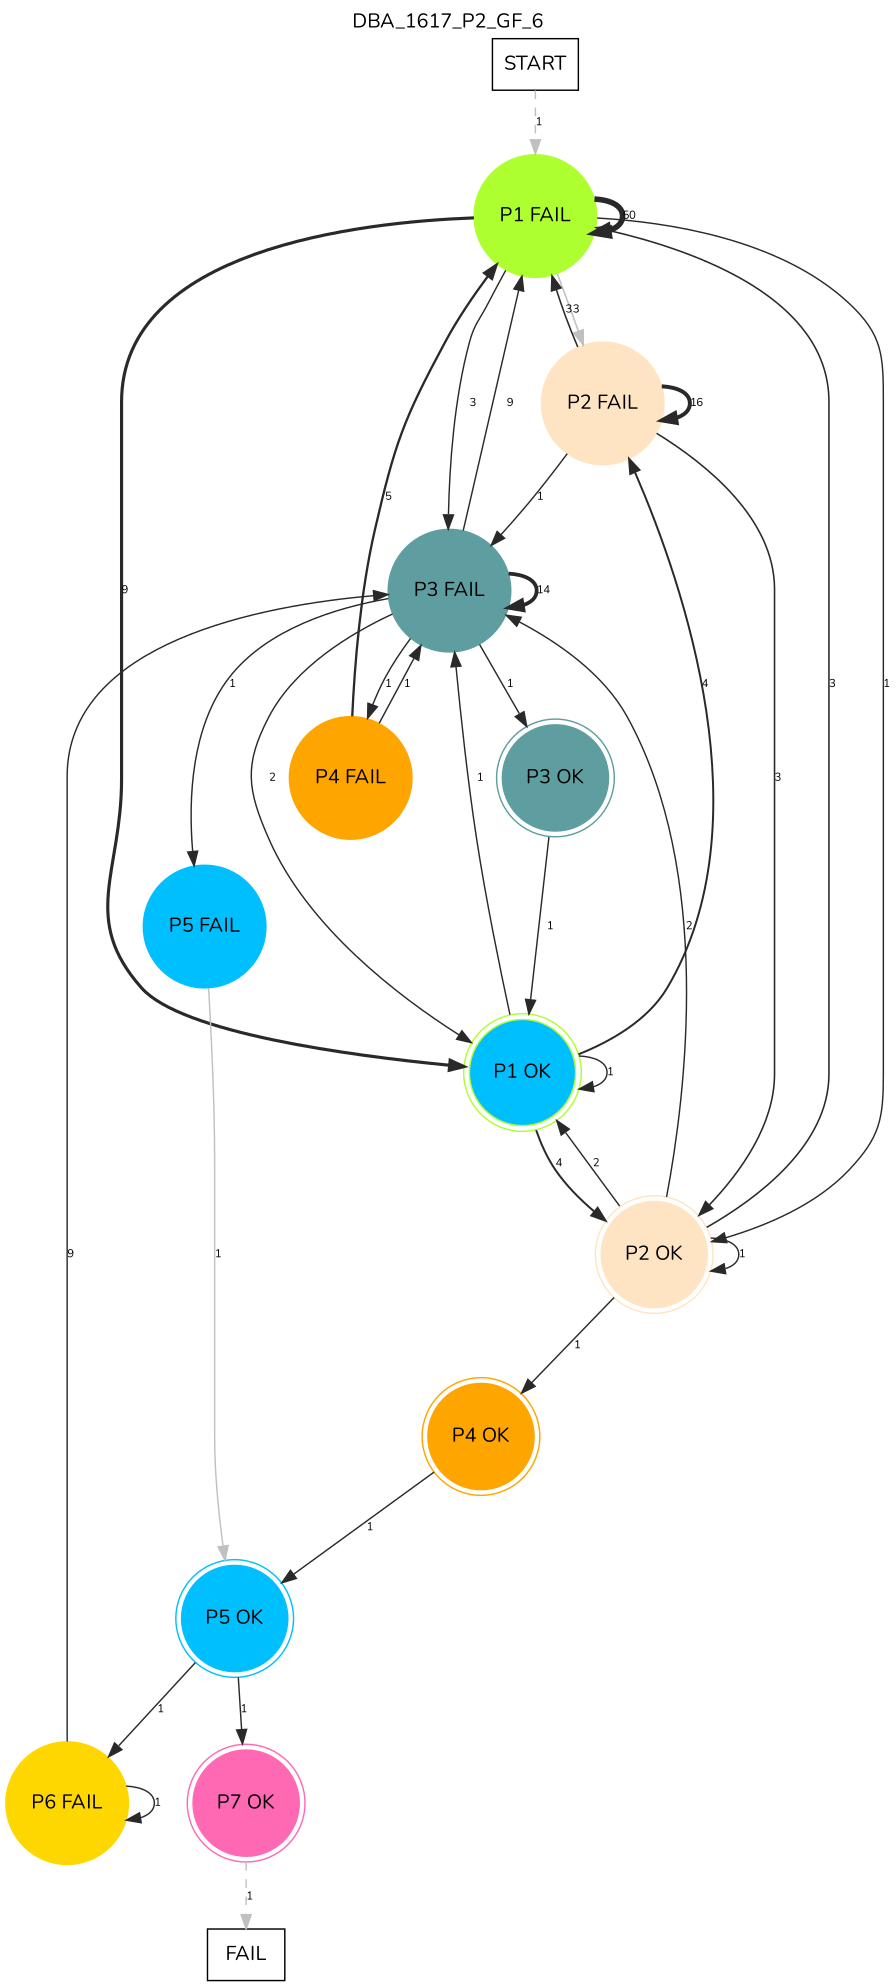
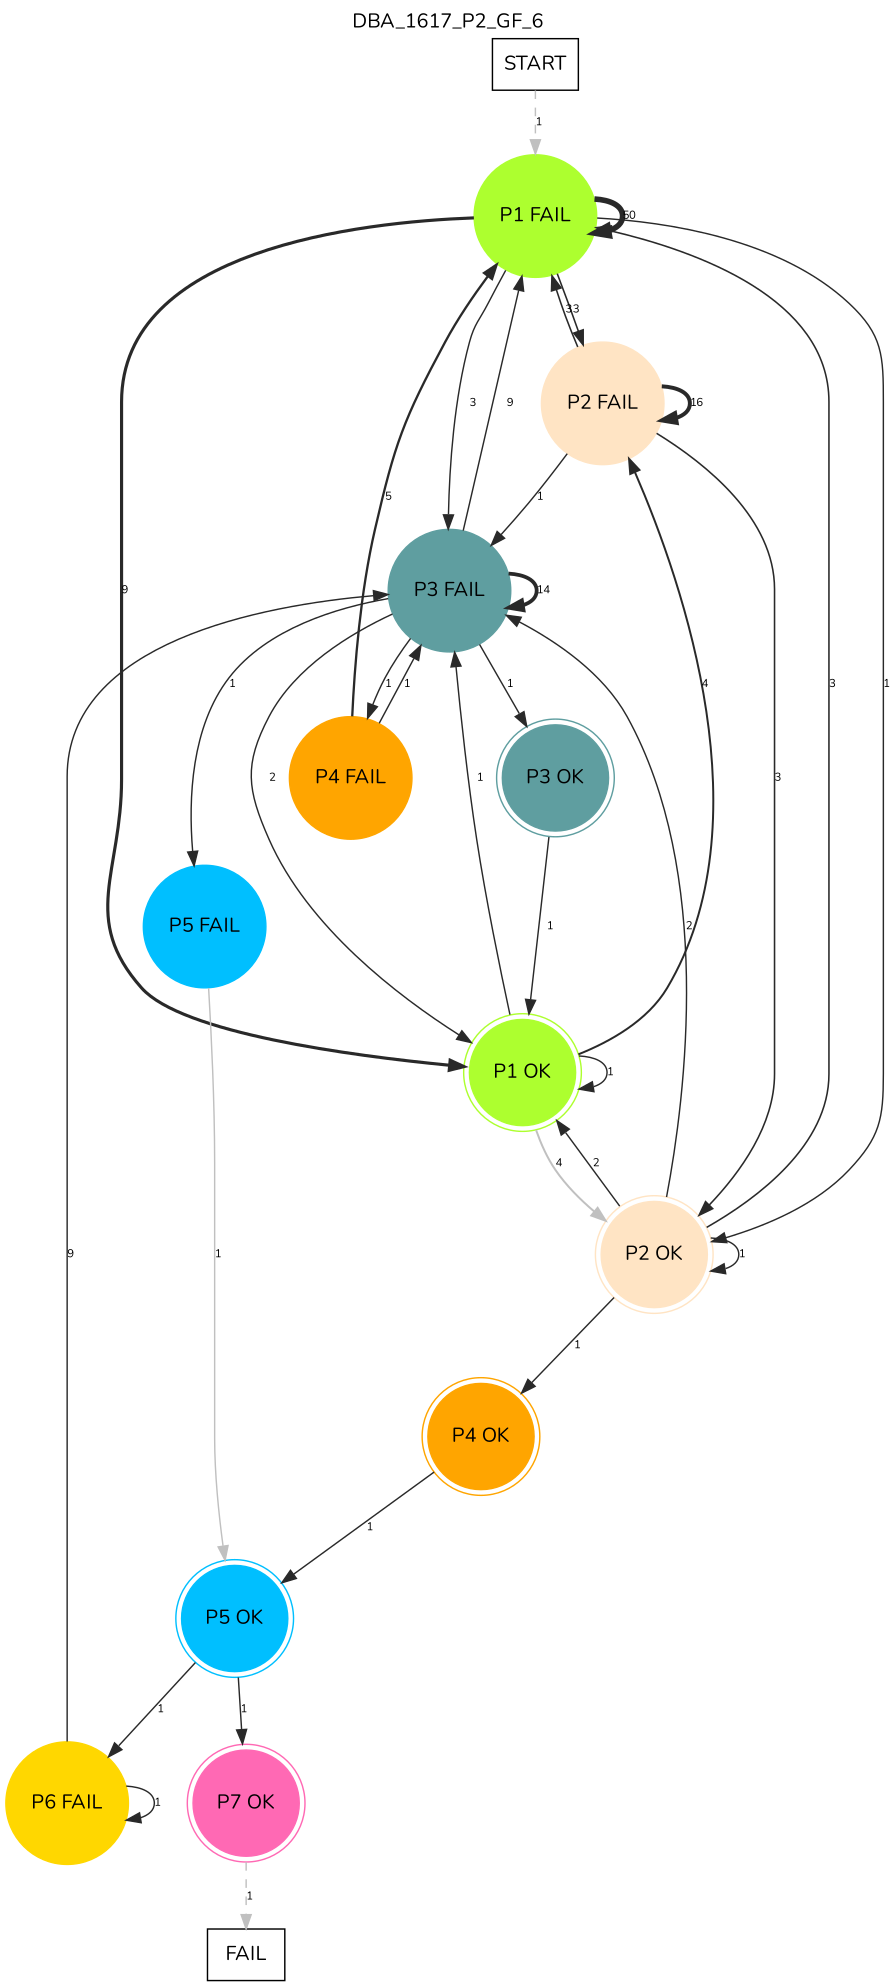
edge "P1 FAIL" -> "P2 FAIL": color grey -> grey16
node "P1 OK": fillcolor deepskyblue -> greenyellow
edge "P1 OK" -> "P2 OK": color grey16 -> grey
